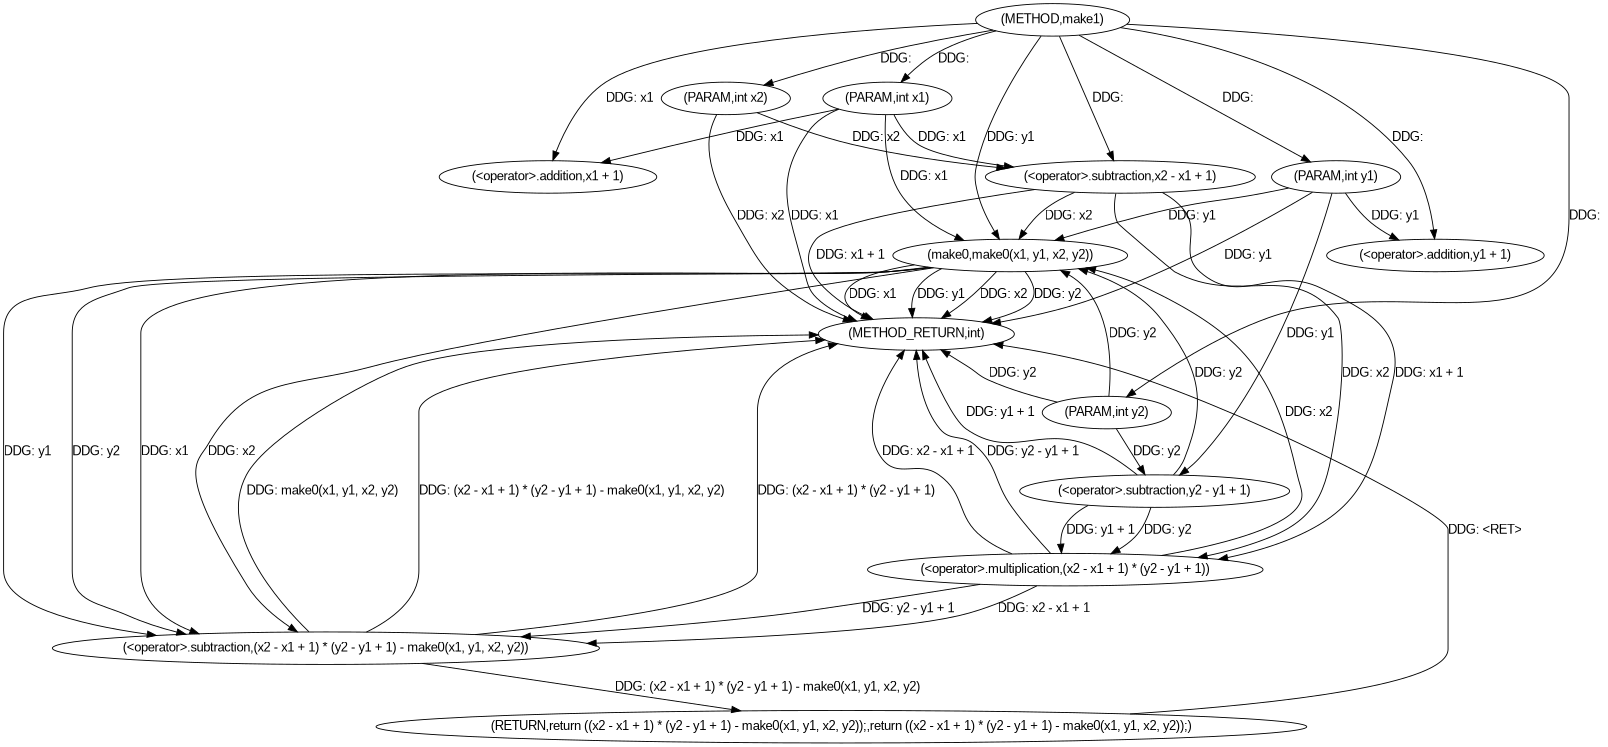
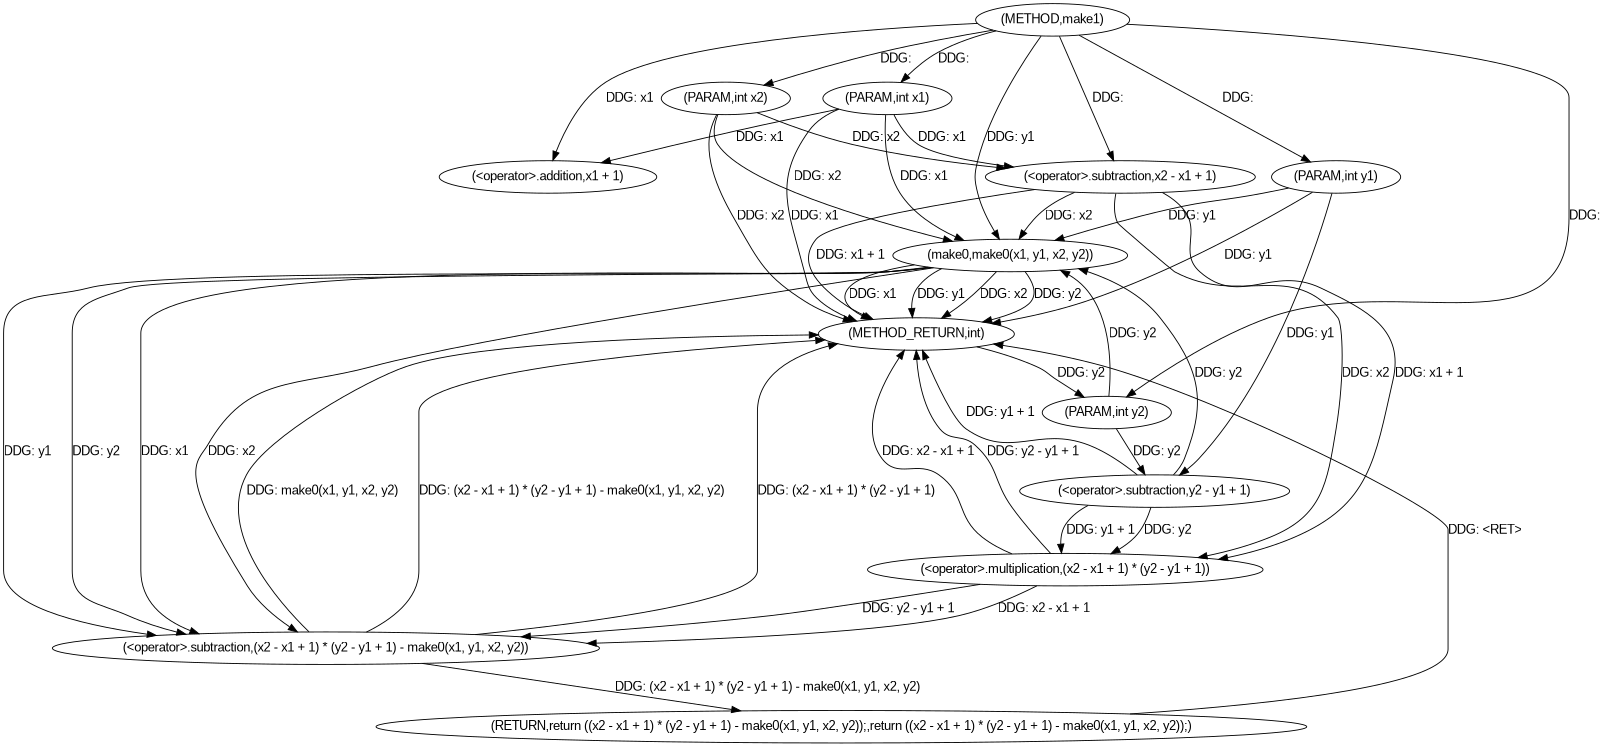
node "(<operator>.addition,y1 + 1)": removed
edge "(PARAM,int y2)" -> "(METHOD_RETURN,int)": reversed
edge "(<operator>.multiplication,(x2 - x1 + 1) * (y2 - y1 + 1))" -> "(make0,make0(x1, y1, x2, y2))": now "(PARAM,int x2)" -> "(make0,make0(x1, y1, x2, y2))"
